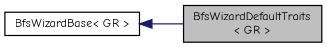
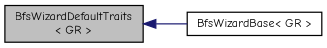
edge "BfsWizardDefaultTraits < GR >" -> "BfsWizardBase< GR >": reversed
